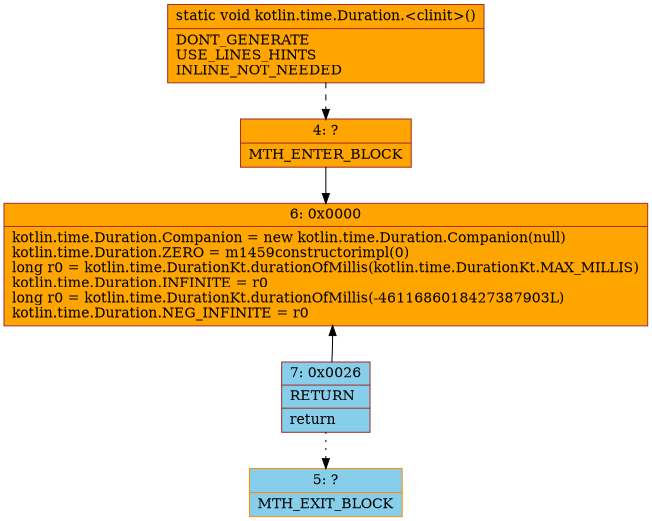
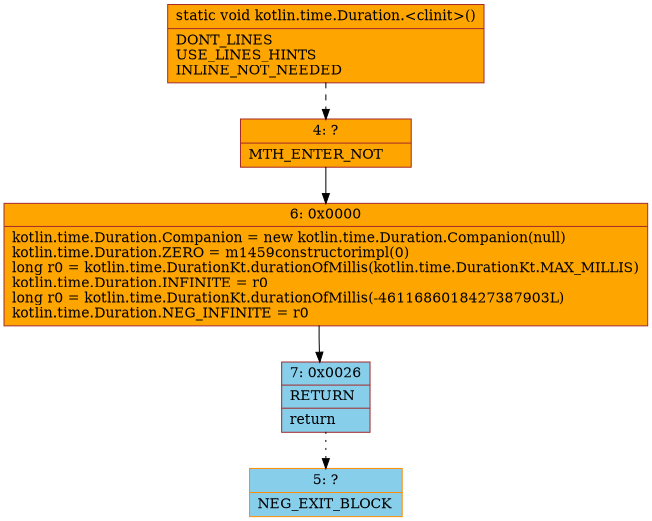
node "static void kotlin.time.Duration.<clinit>()": text "DONT_GENERATE" -> "DONT_LINES"
node "4: ?": text "MTH_ENTER_BLOCK" -> "MTH_ENTER_NOT"
edge "7: 0x0026" -> "6: 0x0000": reversed
node "5: ?": text "MTH_EXIT_BLOCK" -> "NEG_EXIT_BLOCK"
